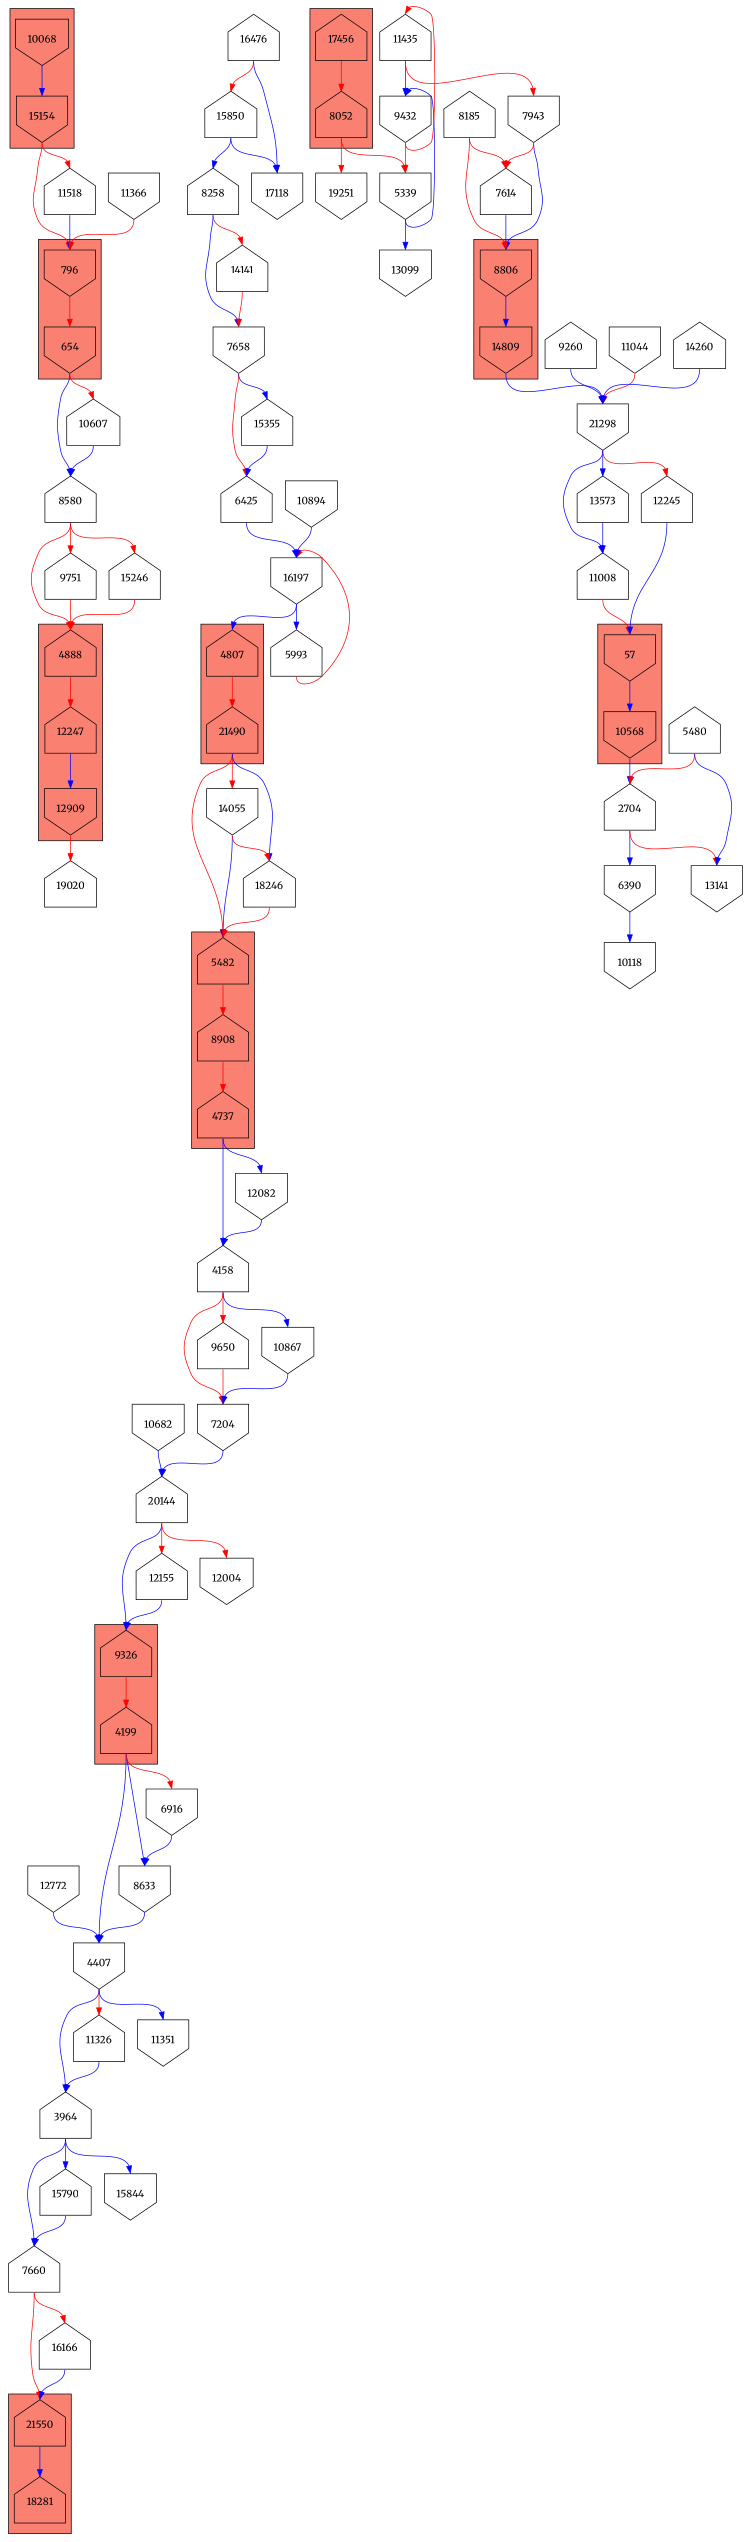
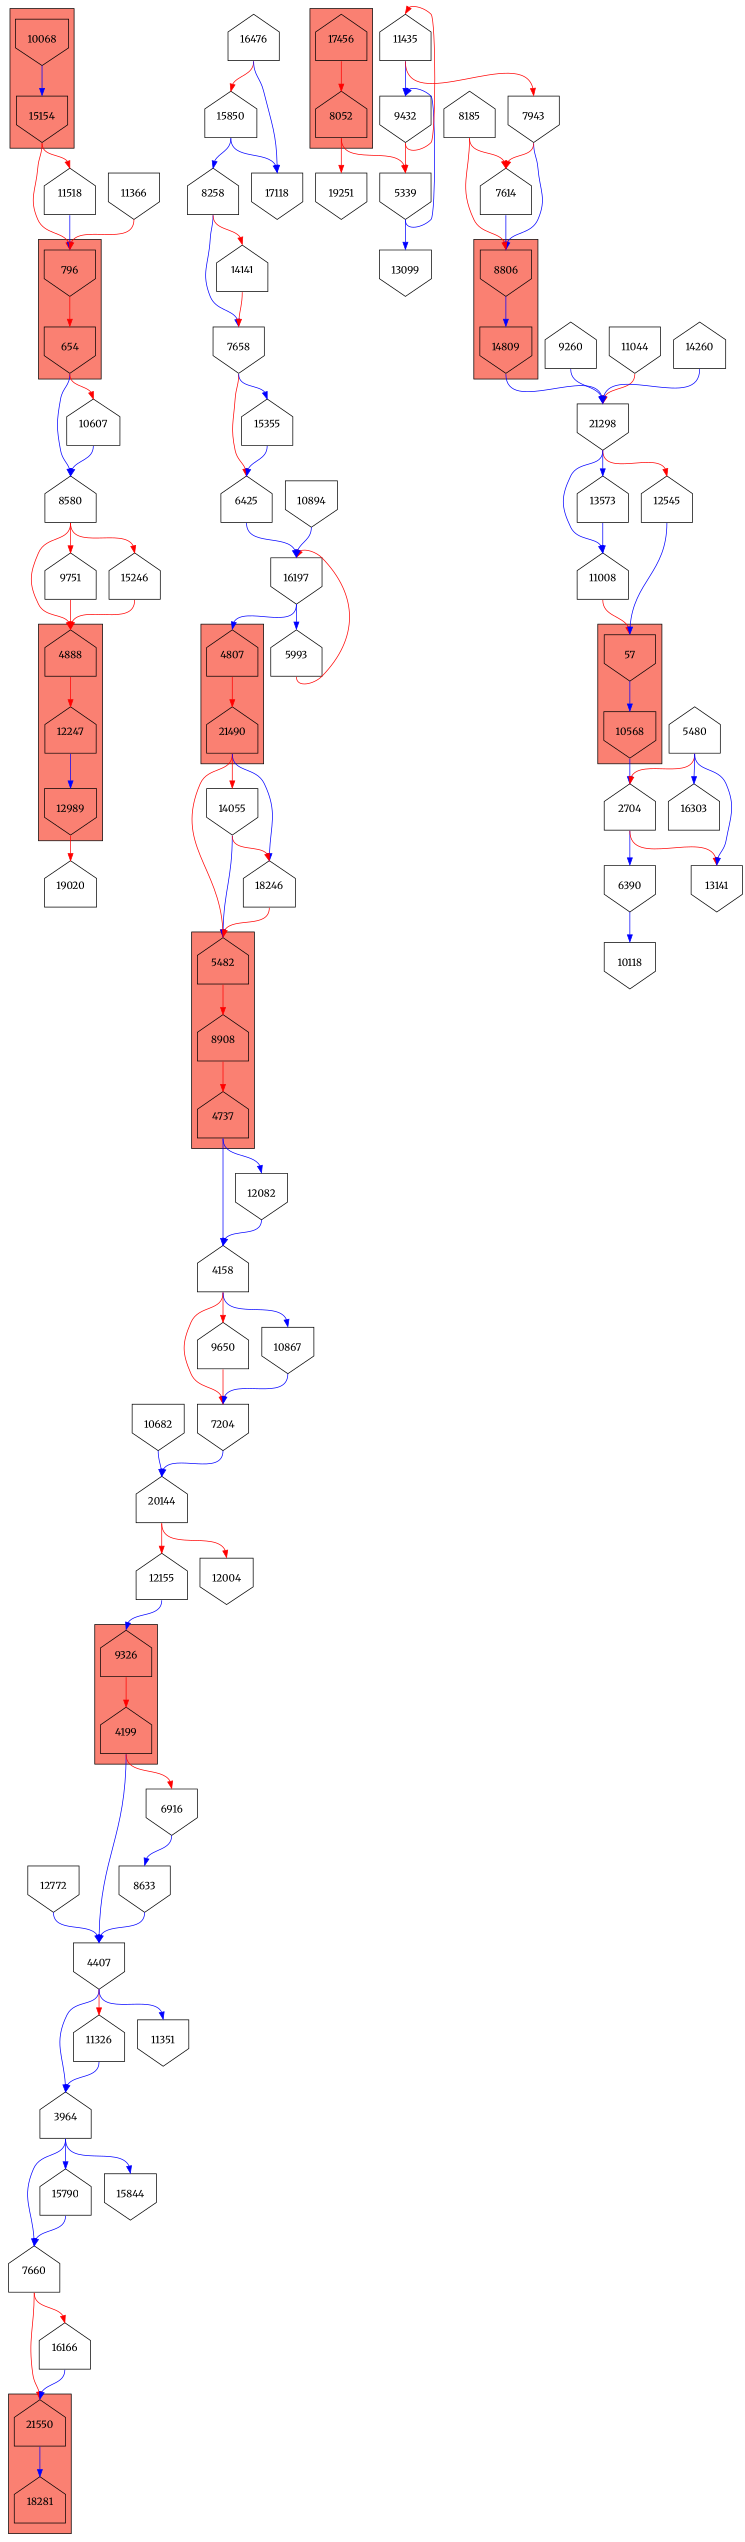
node "12245": label "12245" -> "12545"
node "12909": label "12909" -> "12989"
node "16303": added
edge "20144" -> "9326": removed
edge "4199" -> "8633": removed
